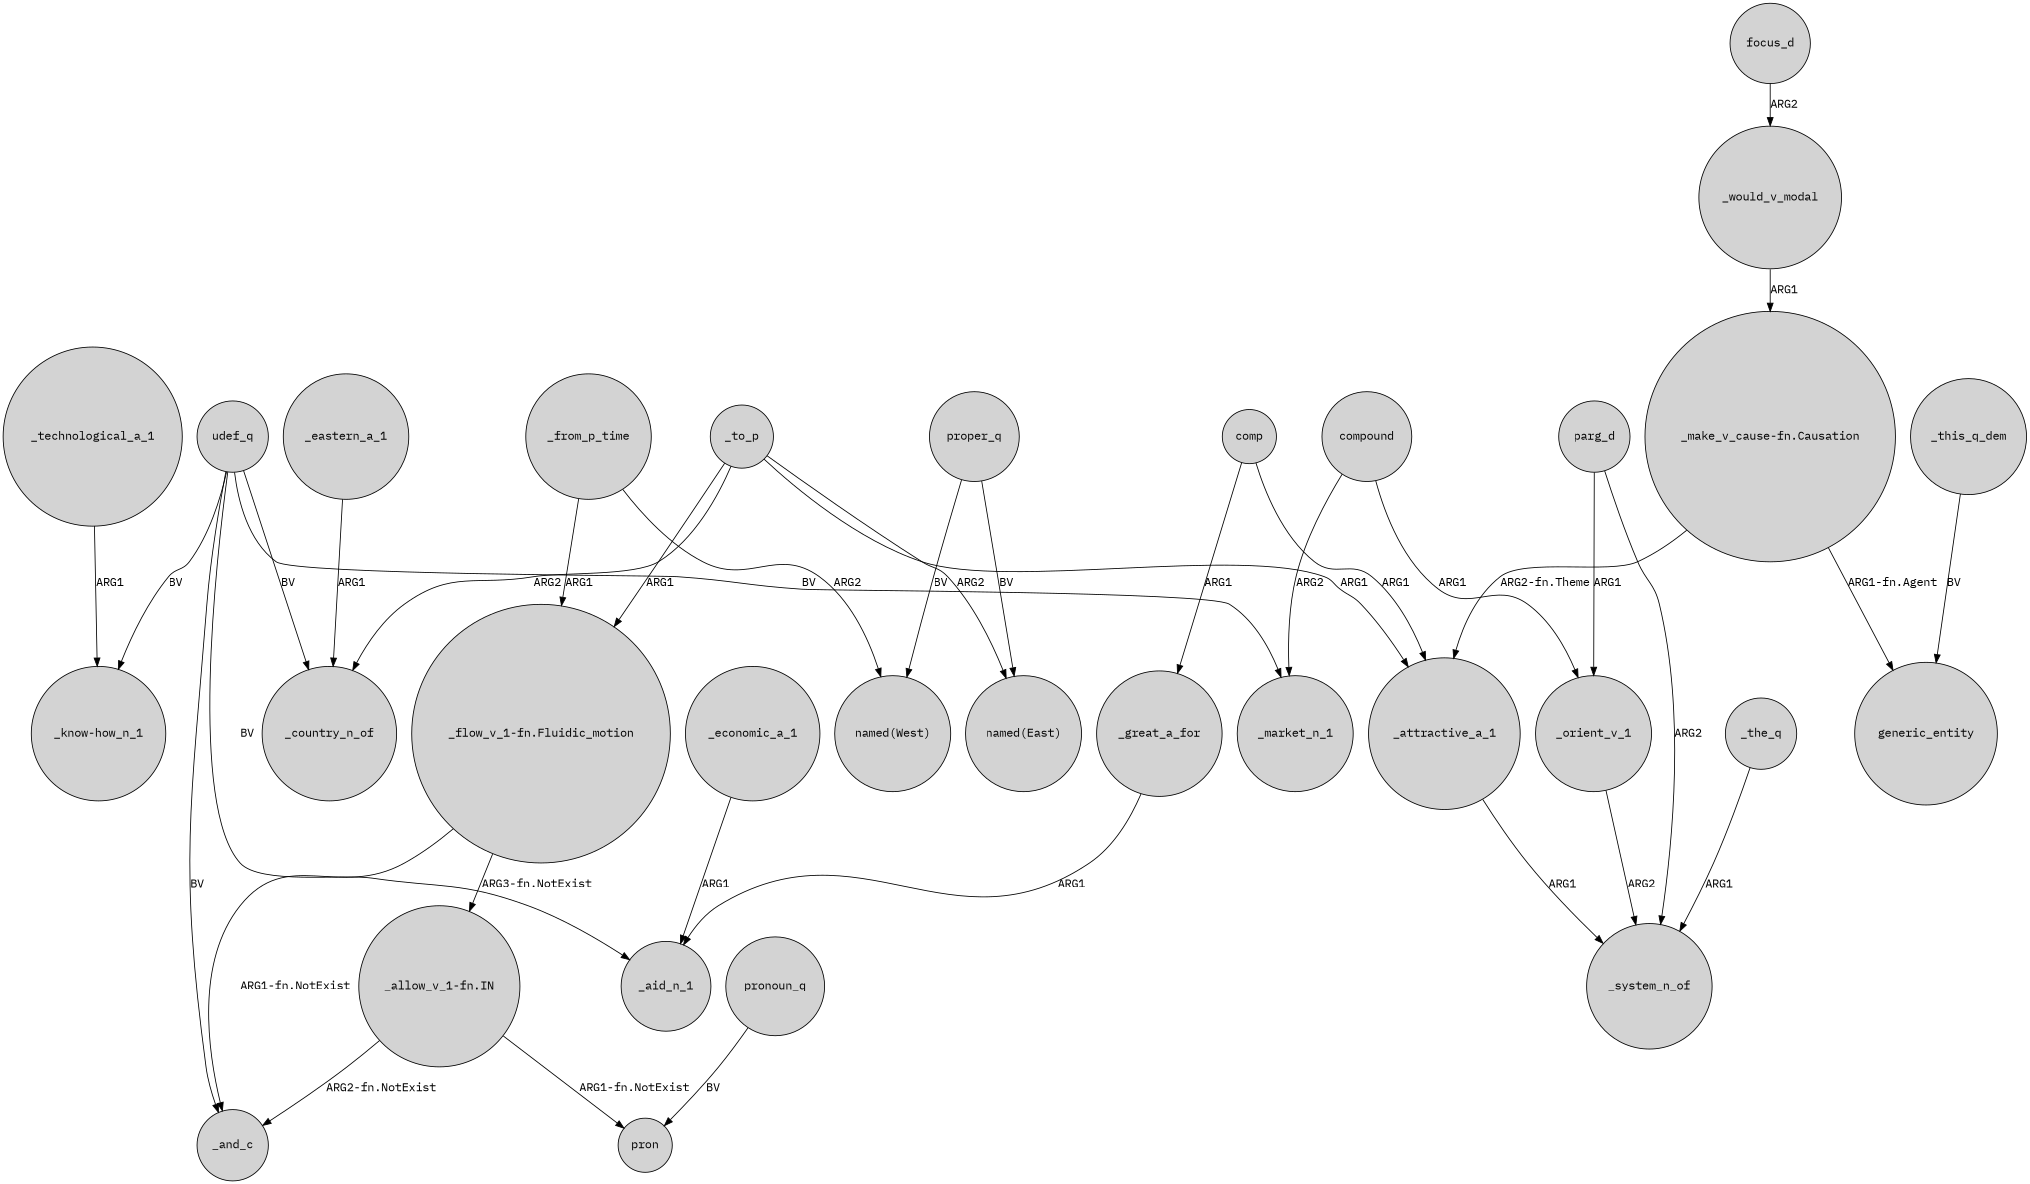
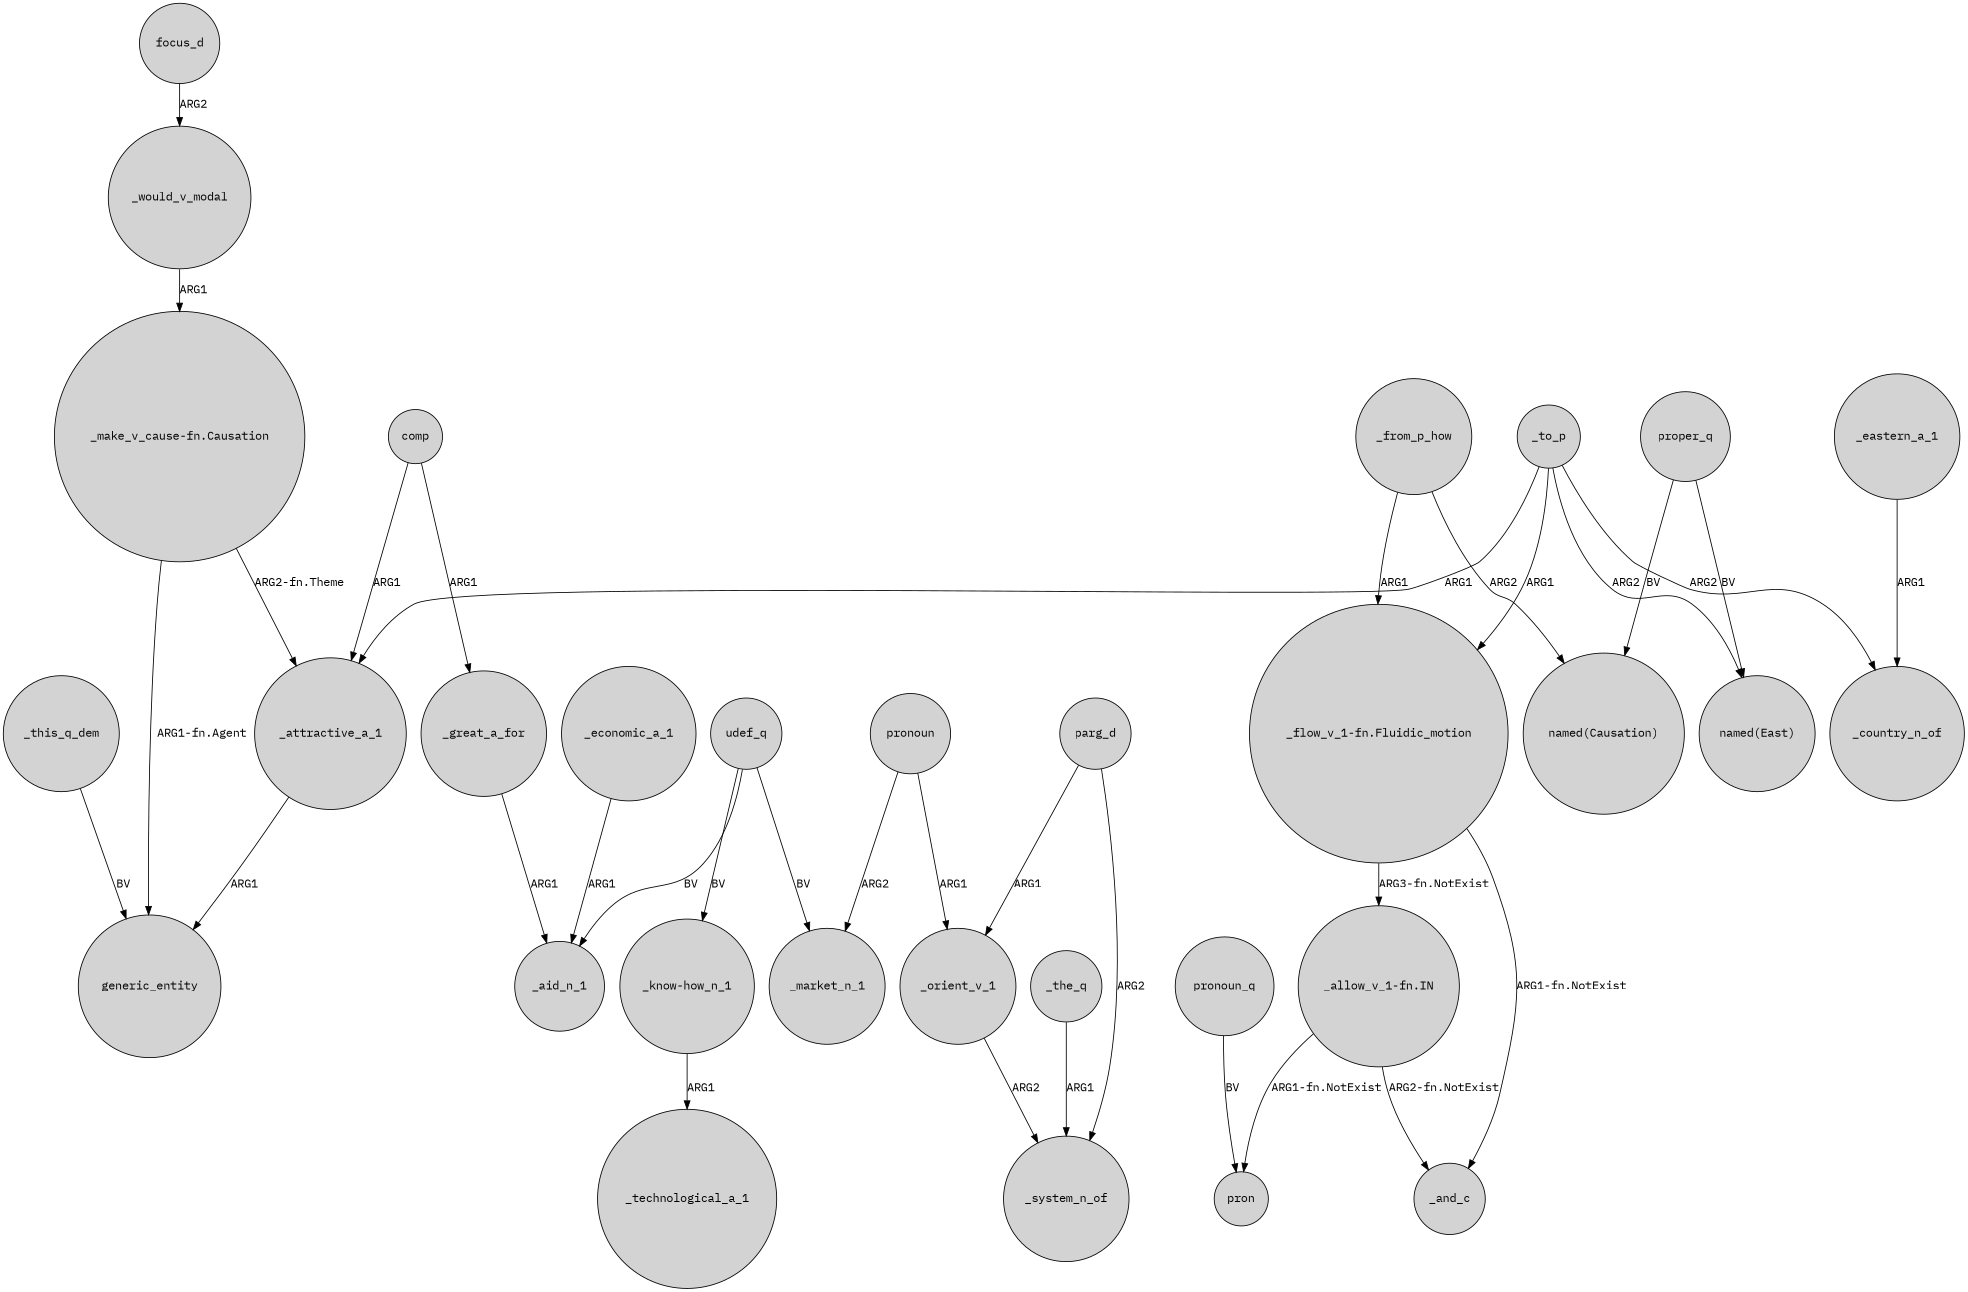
node "_from_p_time": label "_from_p_time" -> "_from_p_how"
node "compound": label "compound" -> "pronoun"
edge "udef_q" -> "_country_n_of": removed, label "BV"
edge "_technological_a_1" -> "_know-how_n_1": reversed
node "named(West)": label "named(West)" -> "named(Causation)"
edge "udef_q" -> "_and_c": removed, label "BV"
edge "_attractive_a_1" -> "_system_n_of": now "_attractive_a_1" -> "generic_entity"
